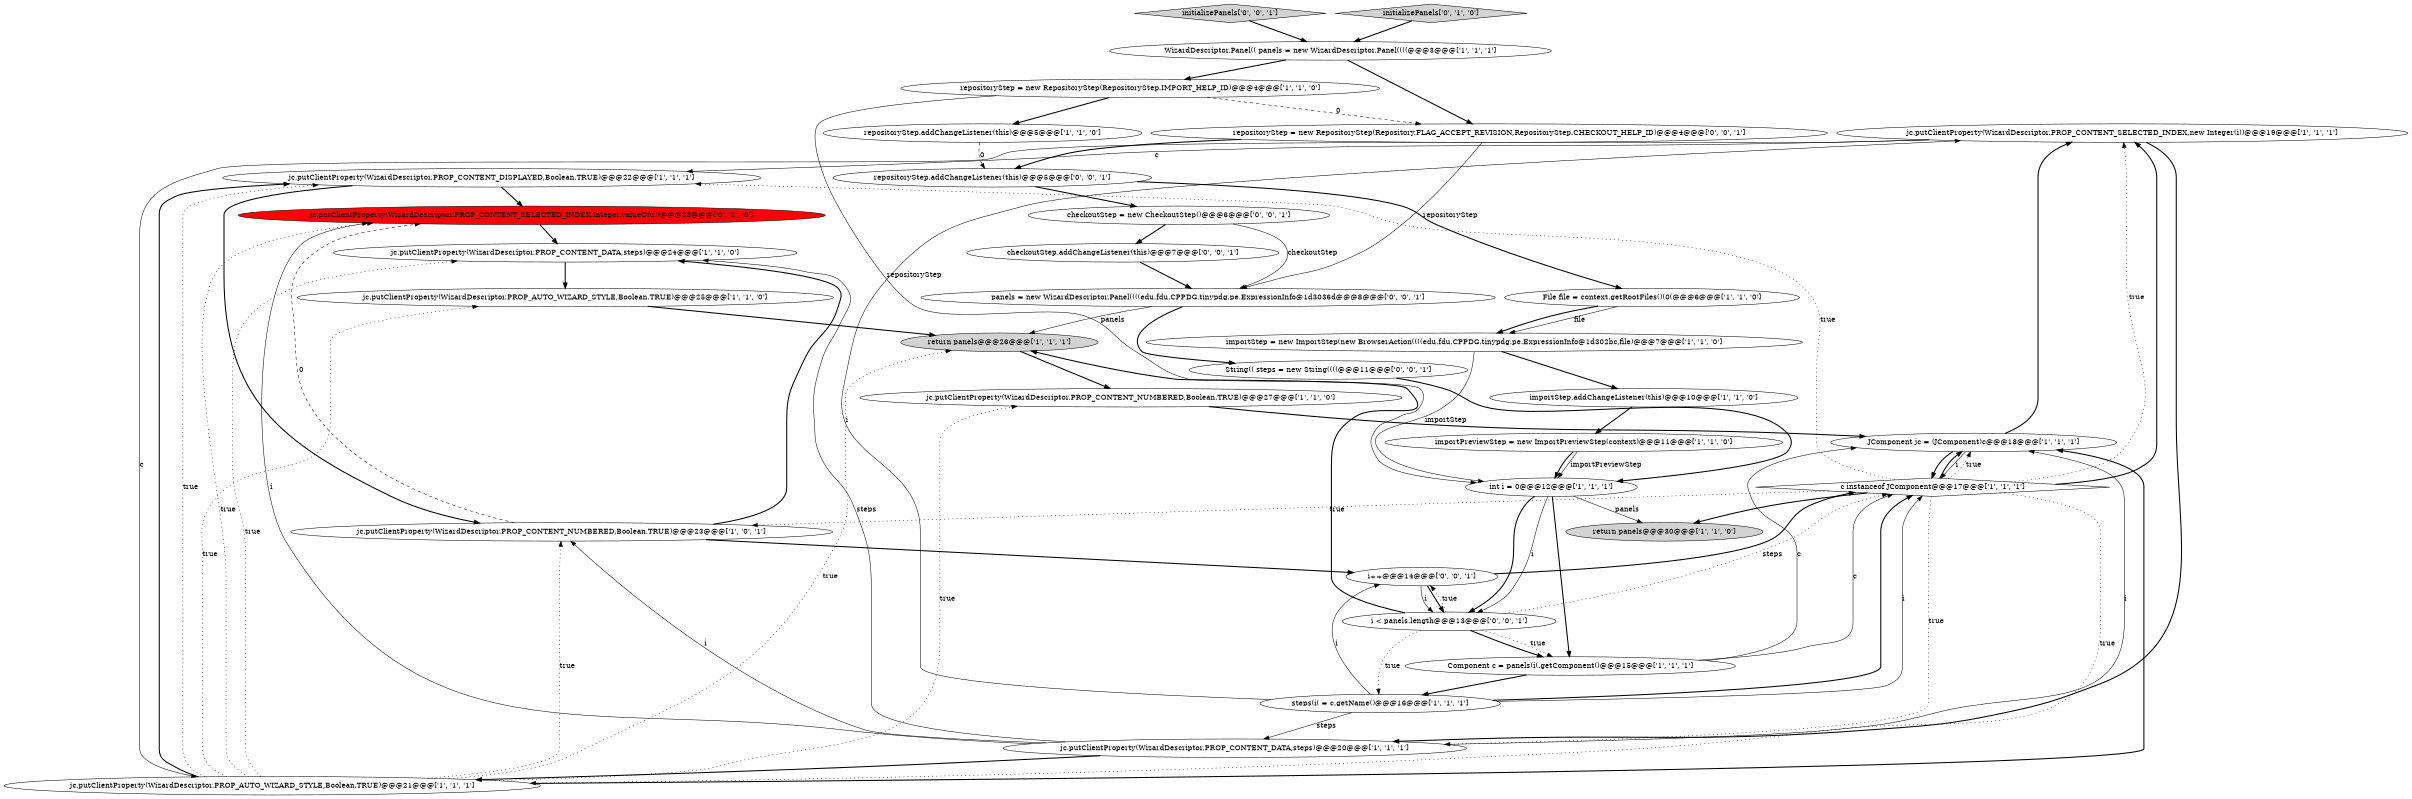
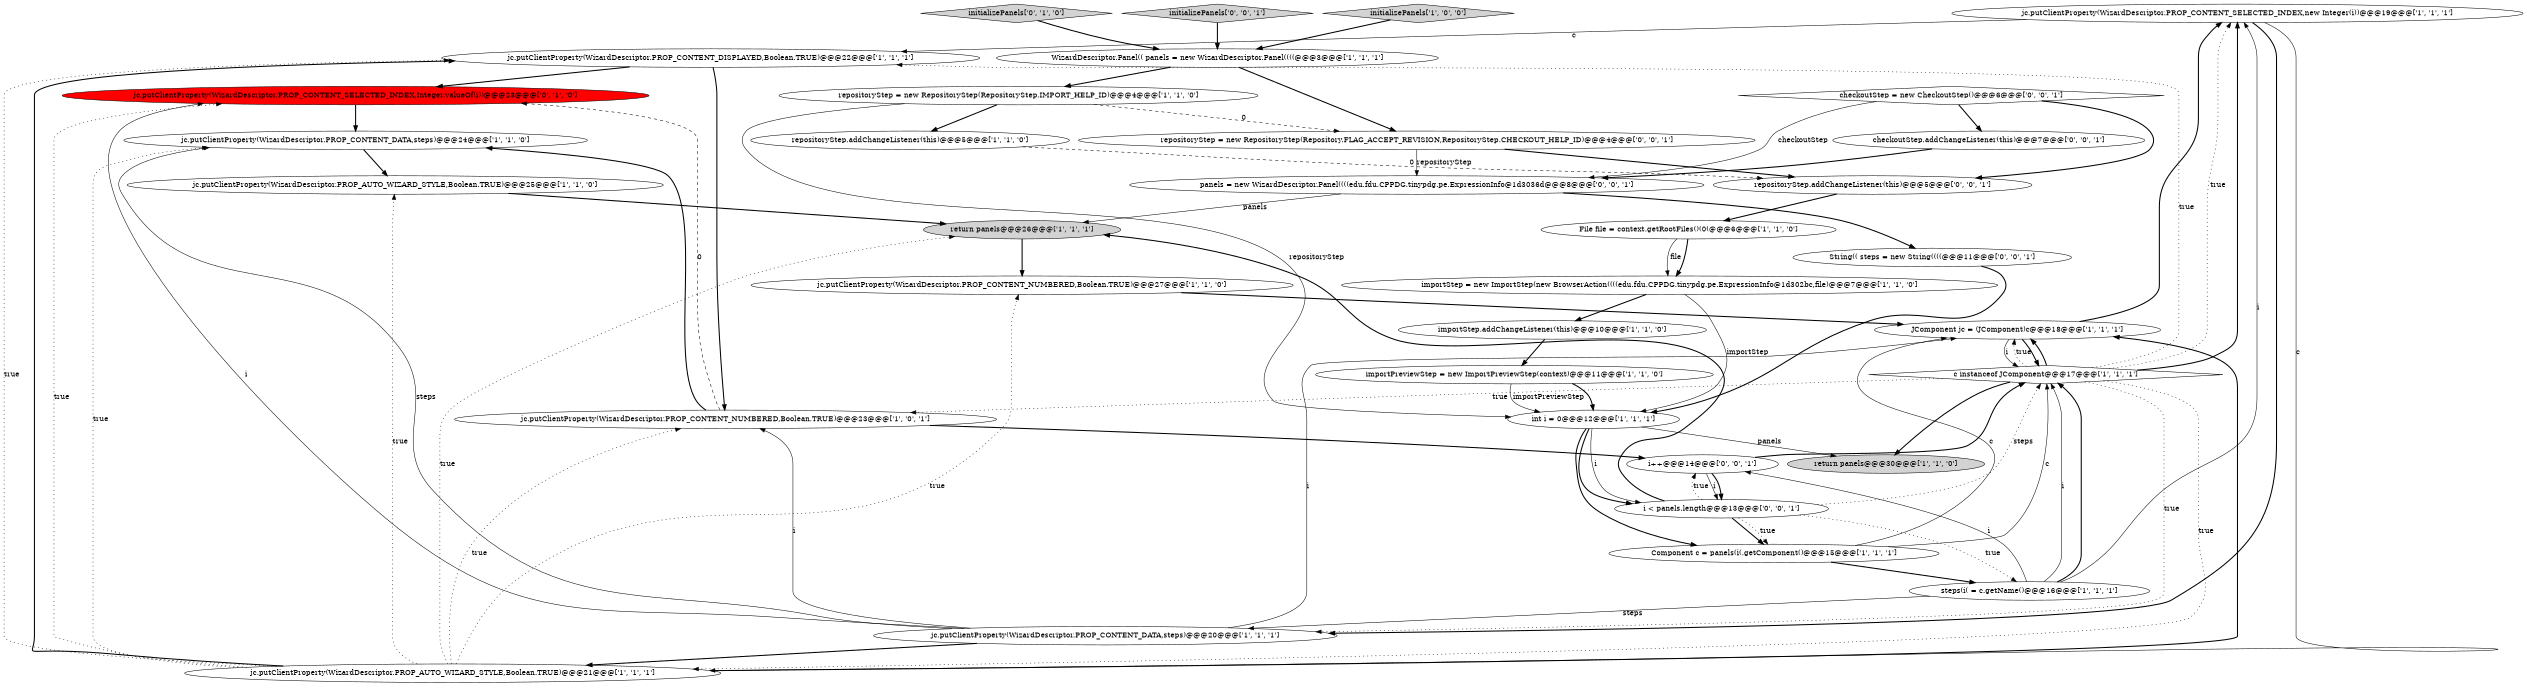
node "initializePanels['1', '0', '0']": added
edge "repositoryStep.addChangeListener(this)@@@5@@@['0', '0', '1']" -> "checkoutStep = new CheckoutStep()@@@6@@@['0', '0', '1']": reversed
node "checkoutStep = new CheckoutStep()@@@6@@@['0', '0', '1']": shape ellipse -> diamond
